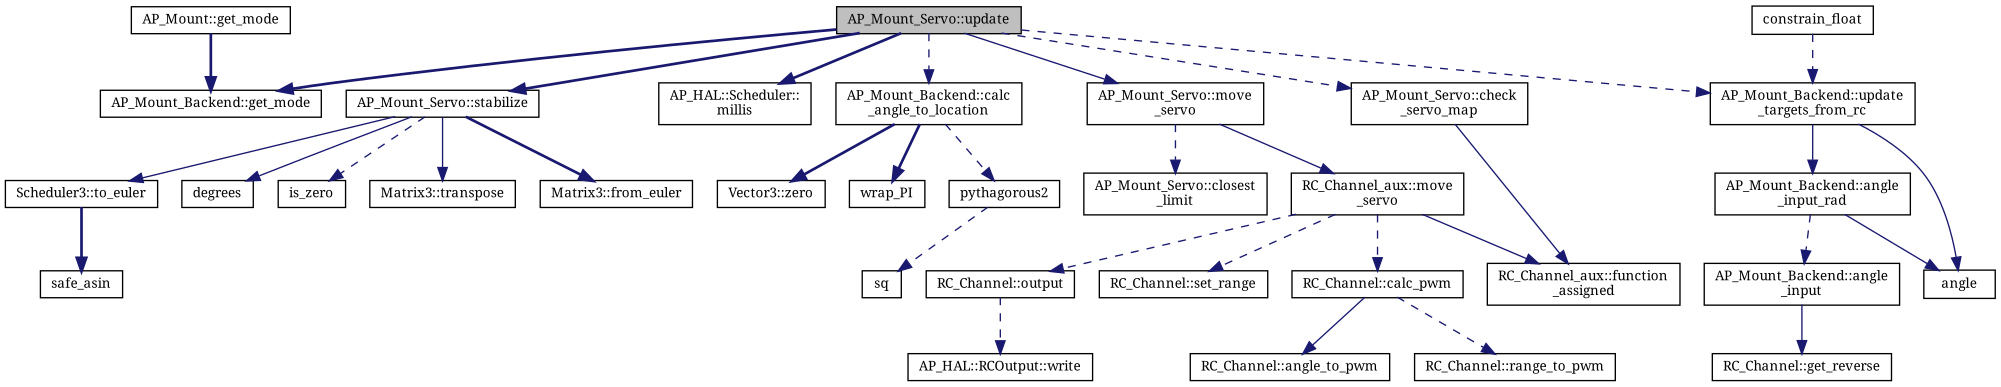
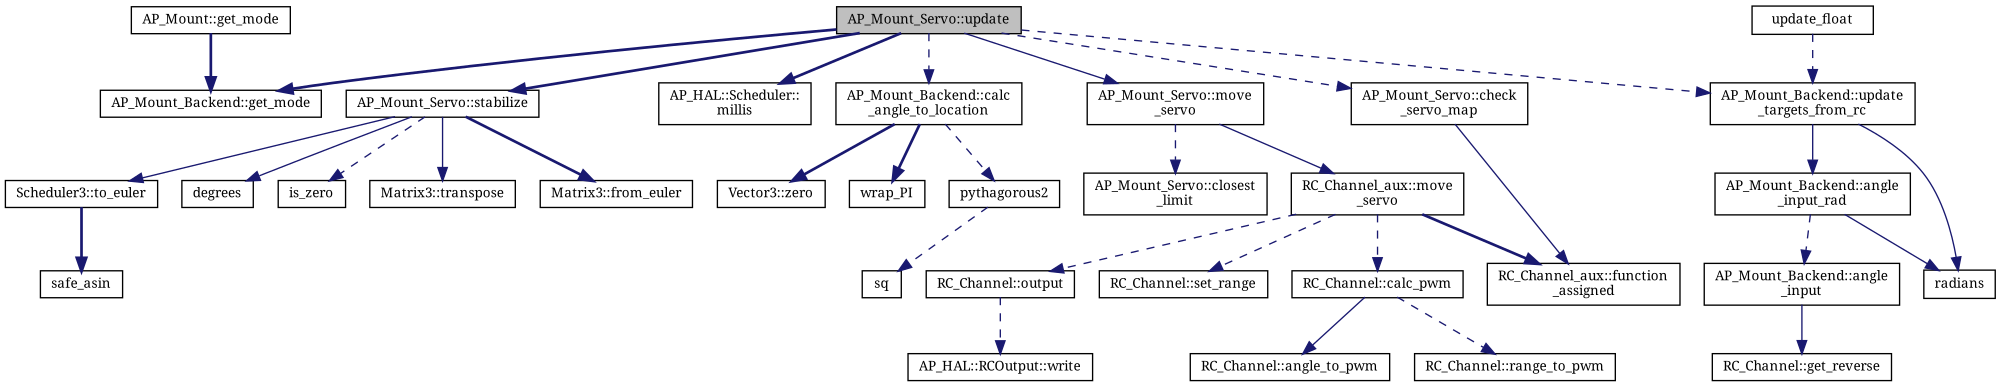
node "constrain_float": label "constrain_float" -> "update_float"
edge "RC_Channel_aux::move _servo" -> "RC_Channel_aux::function _assigned": style solid -> bold
node "angle": label "angle" -> "radians"
